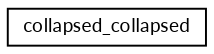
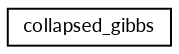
node "collapsed_collapsed": label "collapsed_collapsed" -> "collapsed_gibbs"
